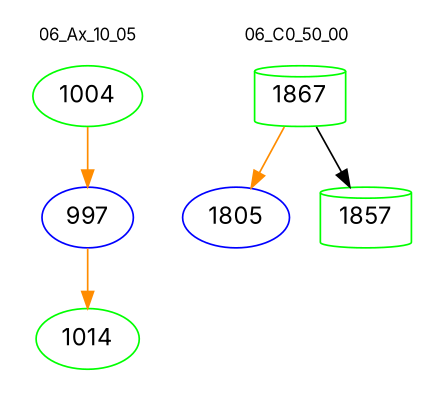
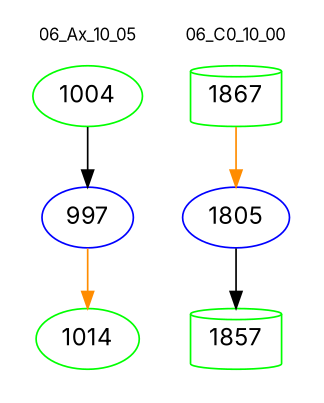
cluster "06_C0_50_00": label "06_C0_50_00" -> "06_C0_10_00"
edge "1004" -> "997": color darkorange -> black
edge "1867" -> "1857": now "1805" -> "1857"
